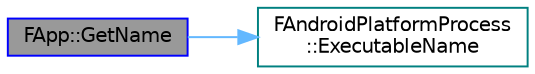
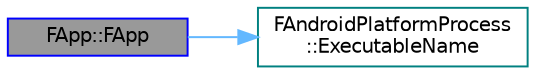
node "FApp::GetName": label "FApp::GetName" -> "FApp::FApp"
